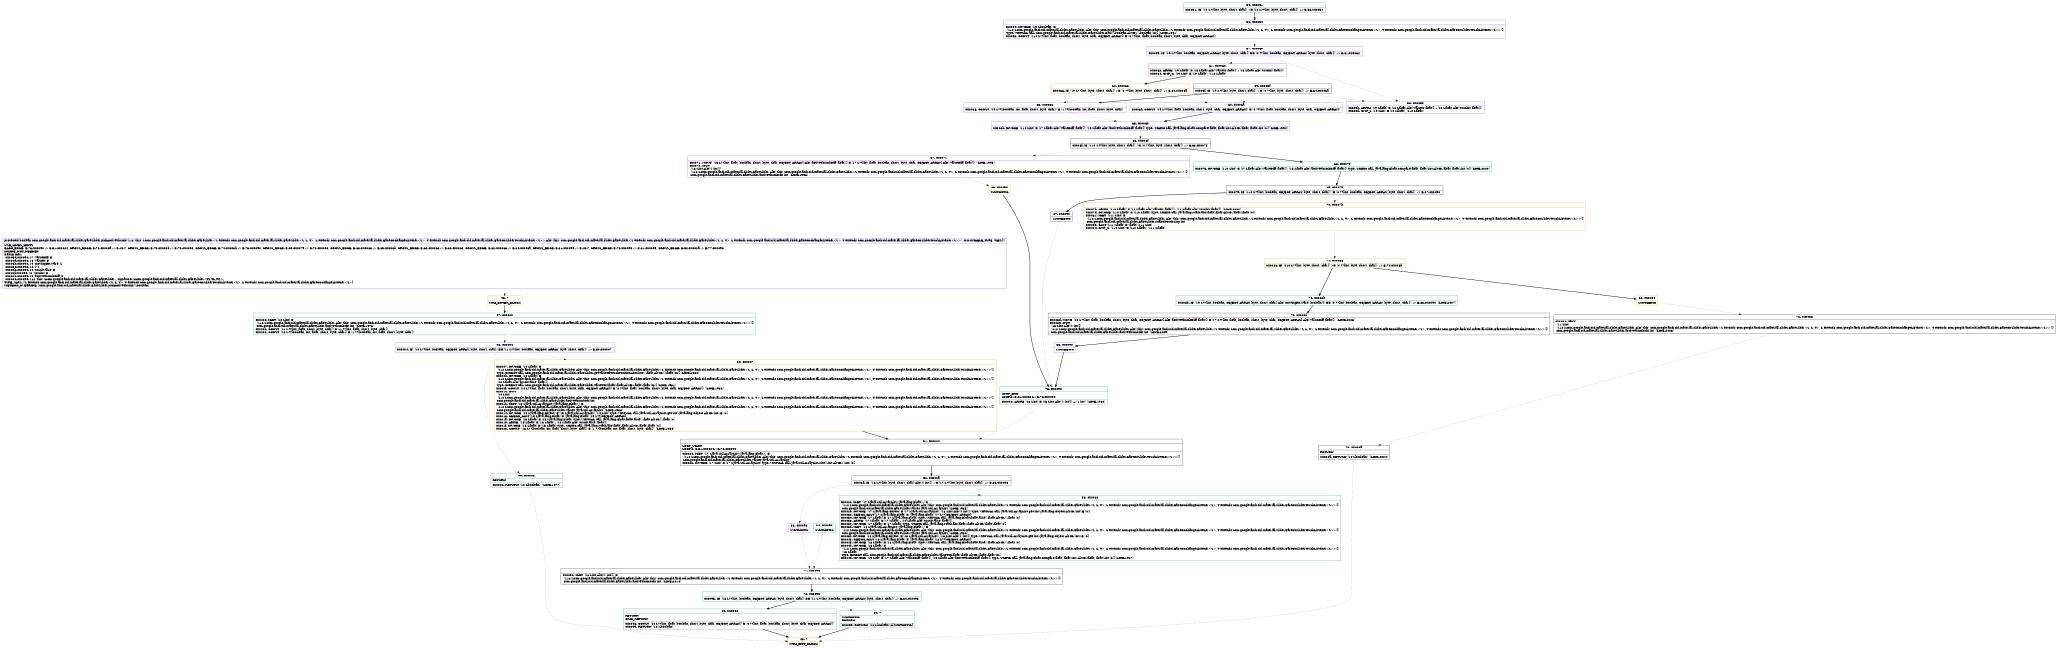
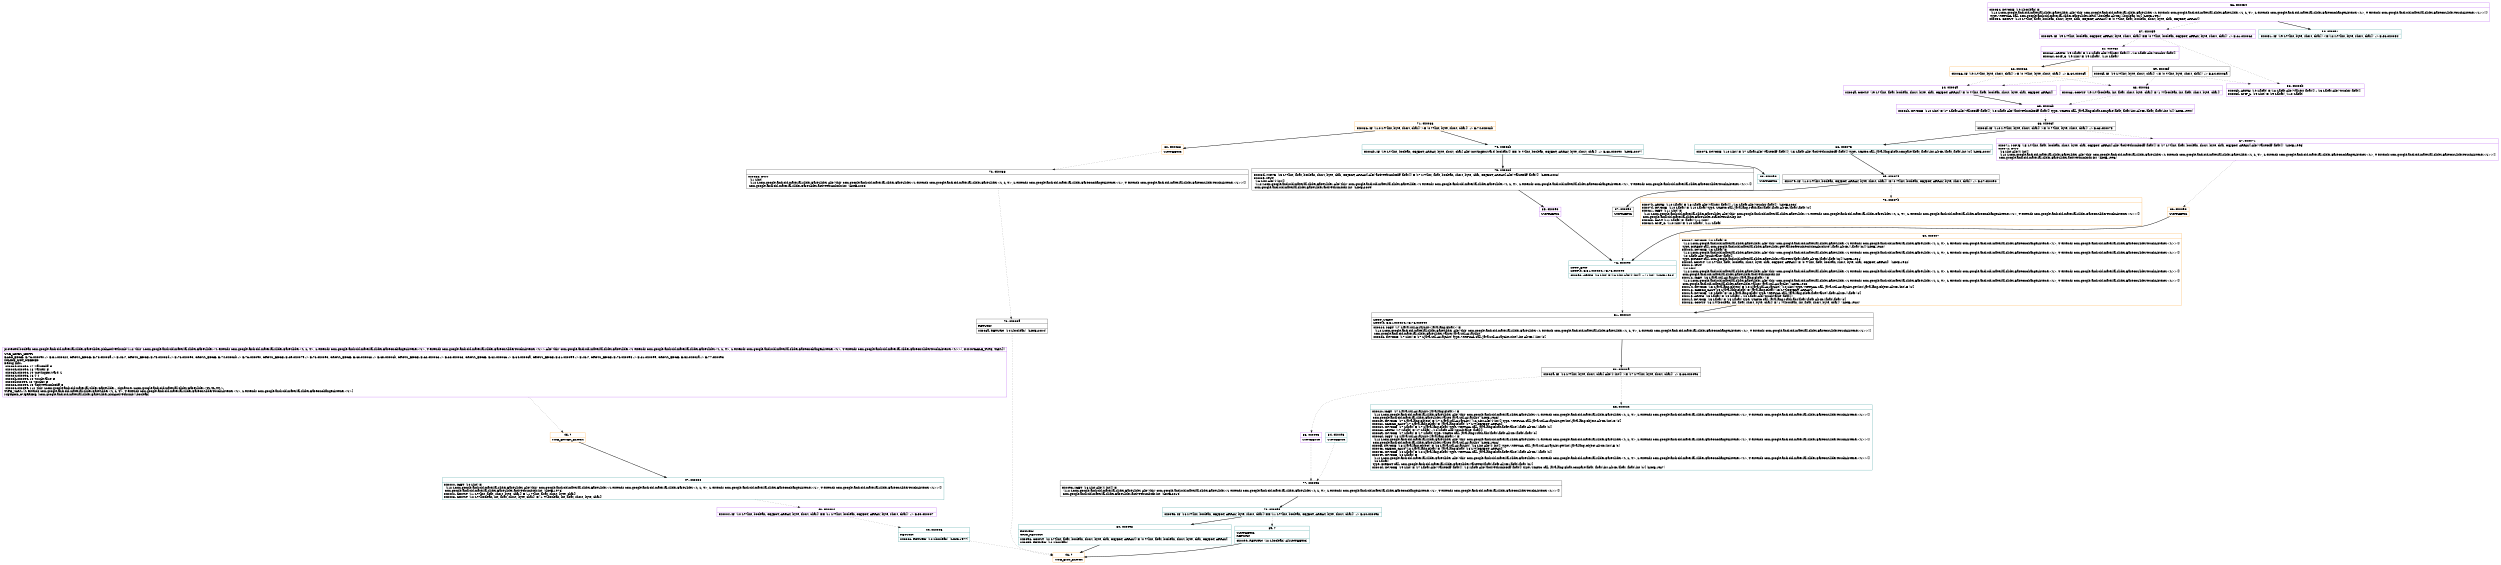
edge "54: 0x0051" -> "56: 0x0054": reversed
edge "59: 0x005f" -> "63: 0x0068": style bold -> dotted
node "88: 0x0090": added
edge "70: 0x007b" -> "71: 0x0086": removed
edge "48: 0x0004" -> "50: 0x0007": removed
